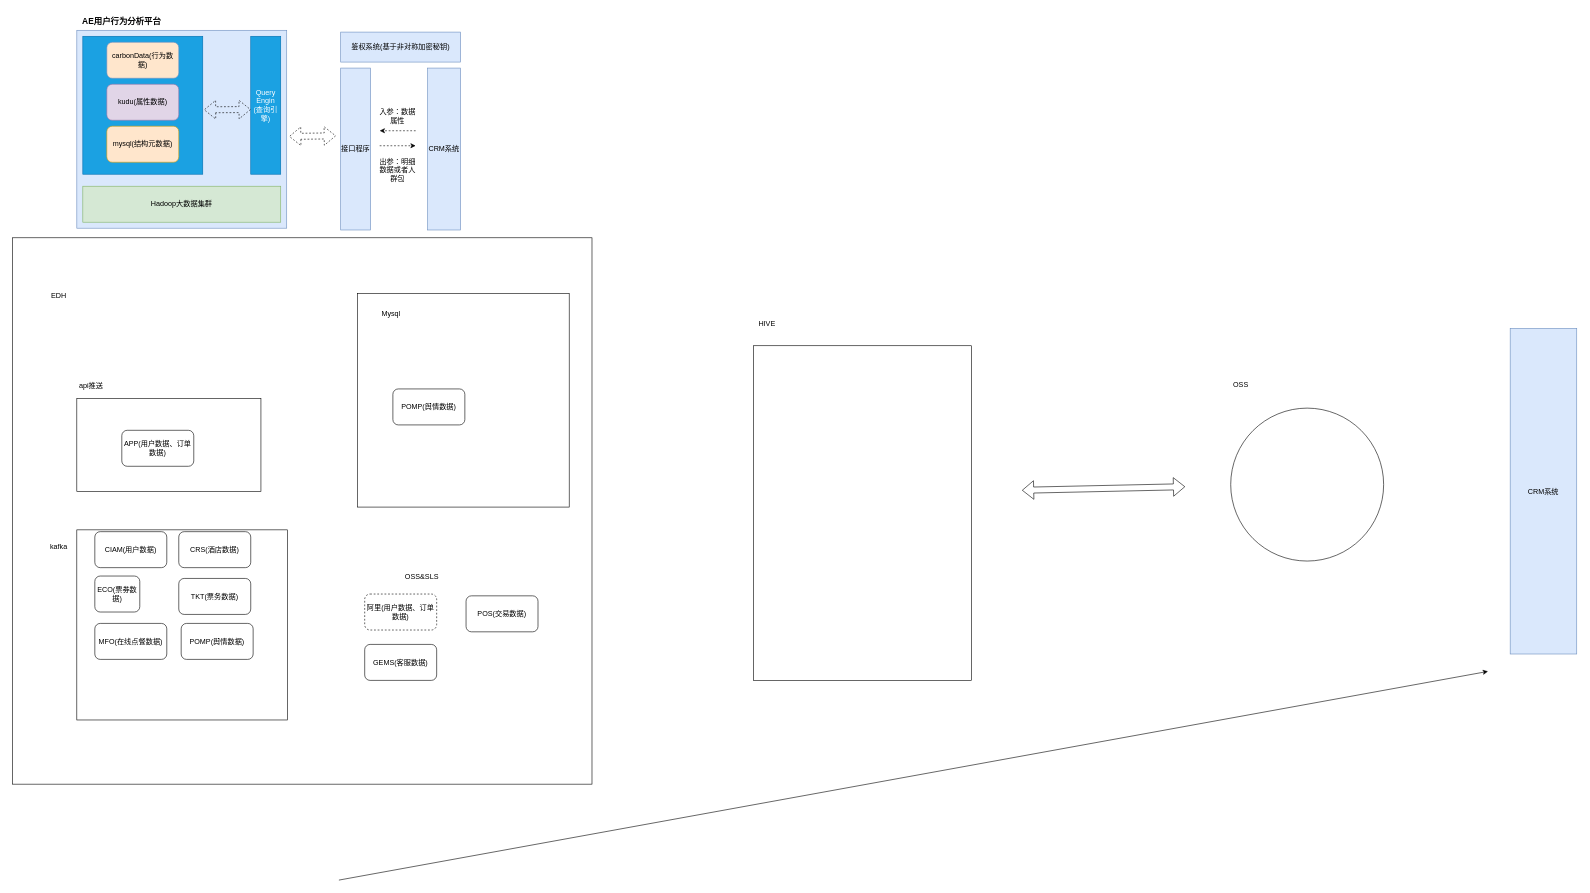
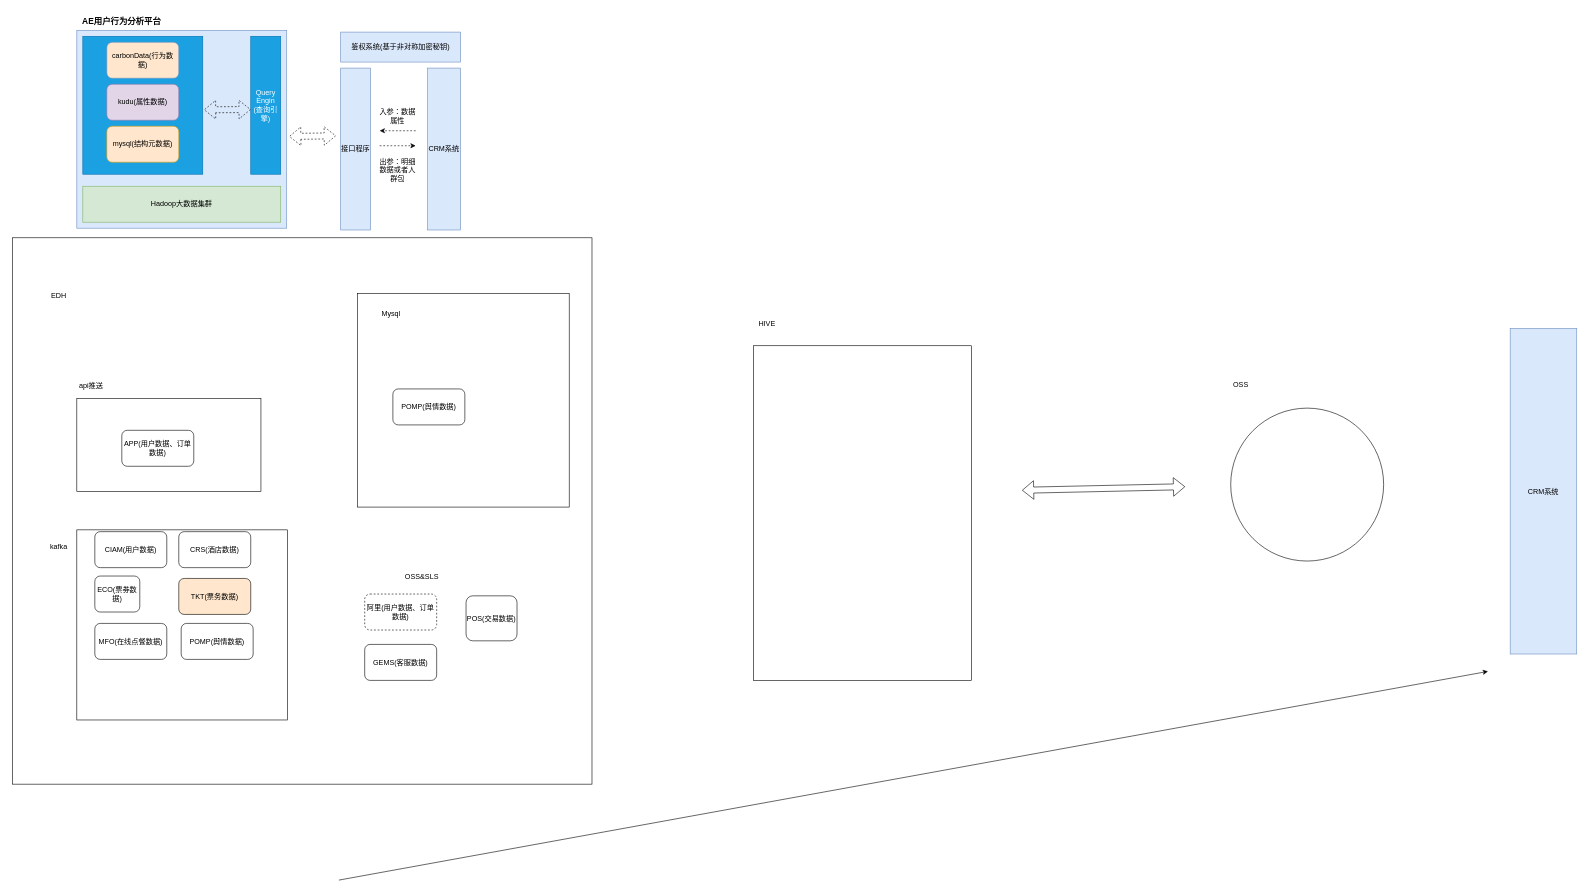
node "TKT(票务数据)": fillcolor #ffffff -> #ffe6cc
node "POS(交易数据)": size 72x36 -> 51x45
